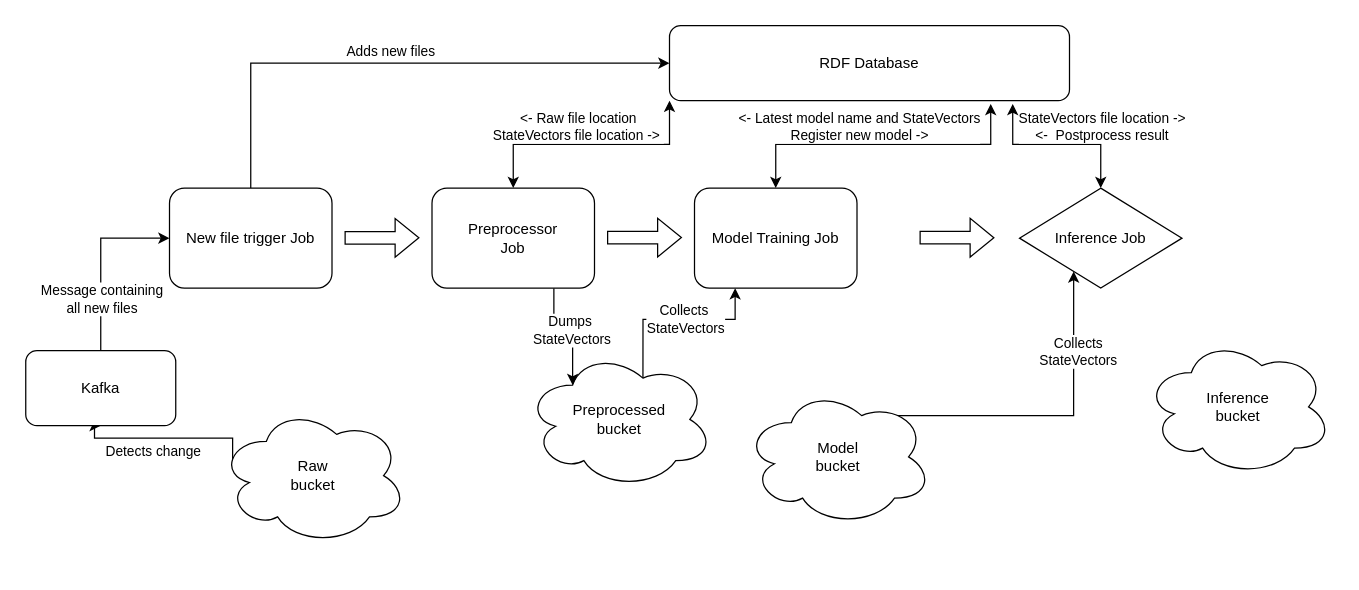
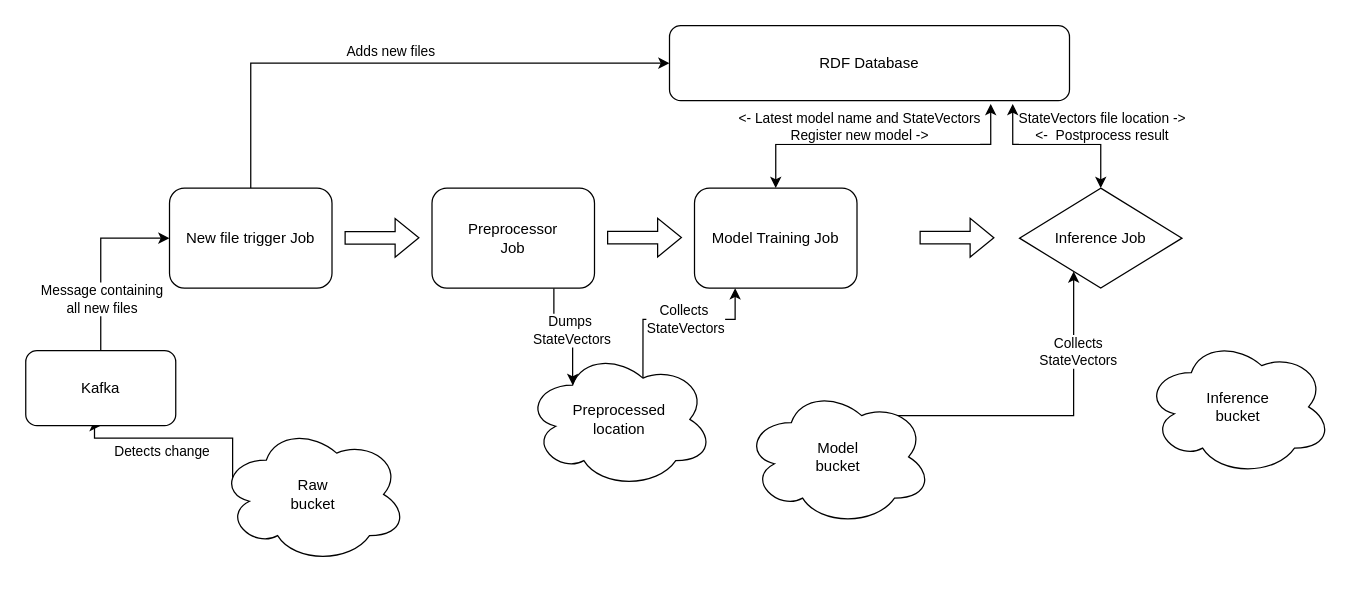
edge "RDF Database" -- "Preprocessor Job": removed, label "<- Raw file location StateVectors file location ->"
node "Preprocessed bucket": label "Preprocessed bucket" -> "Preprocessed location"
node "Raw bucket": moved (313, 476) -> (313, 494)
